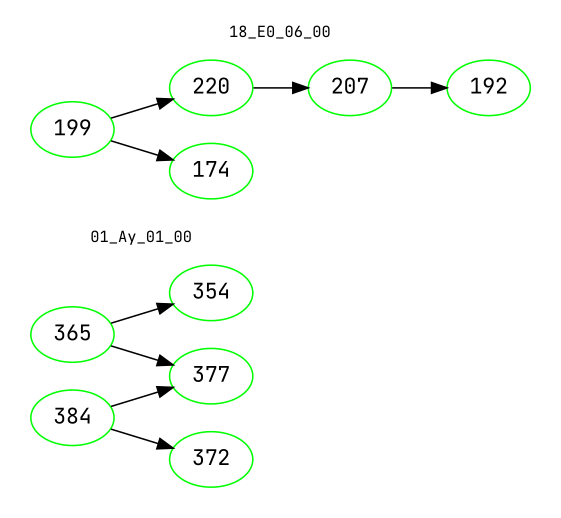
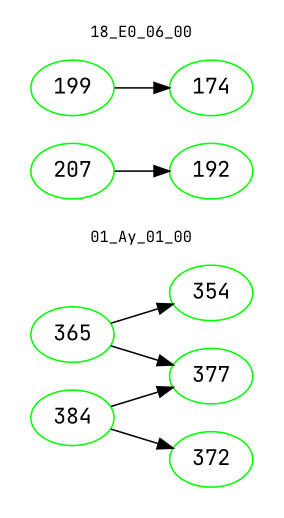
node "220": removed
